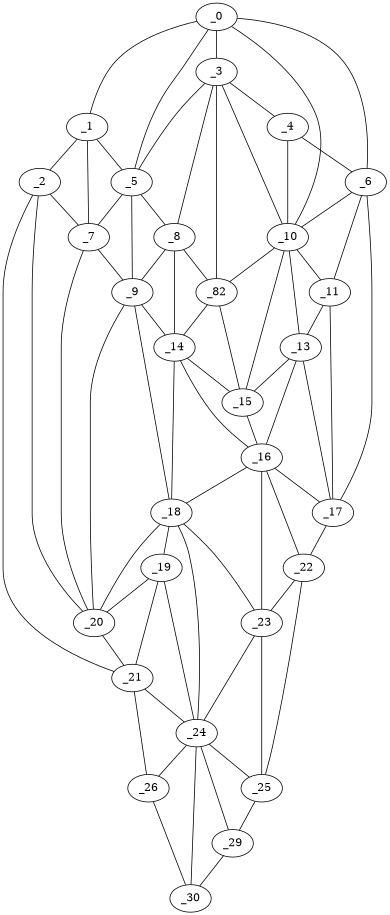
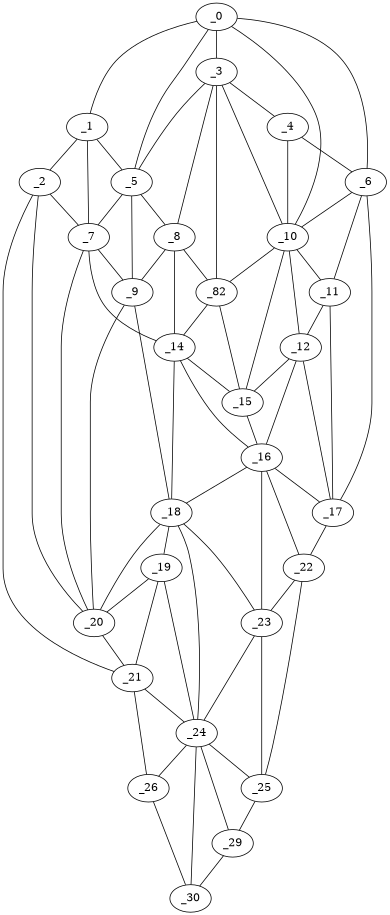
edge "_9" -- "_14": now "_7" -- "_14"
node "_13": label "_13" -> "_12"
